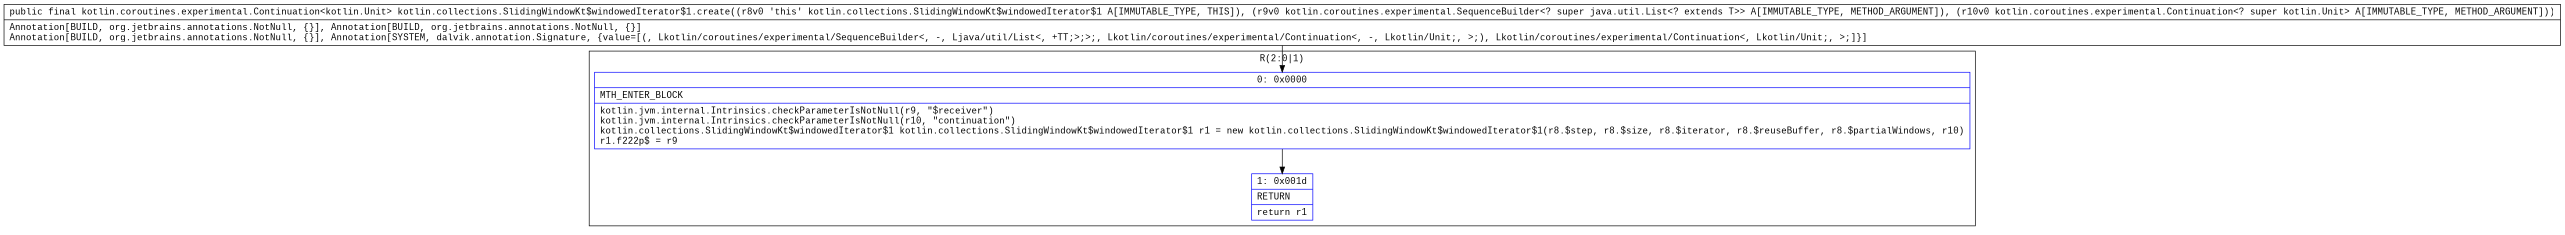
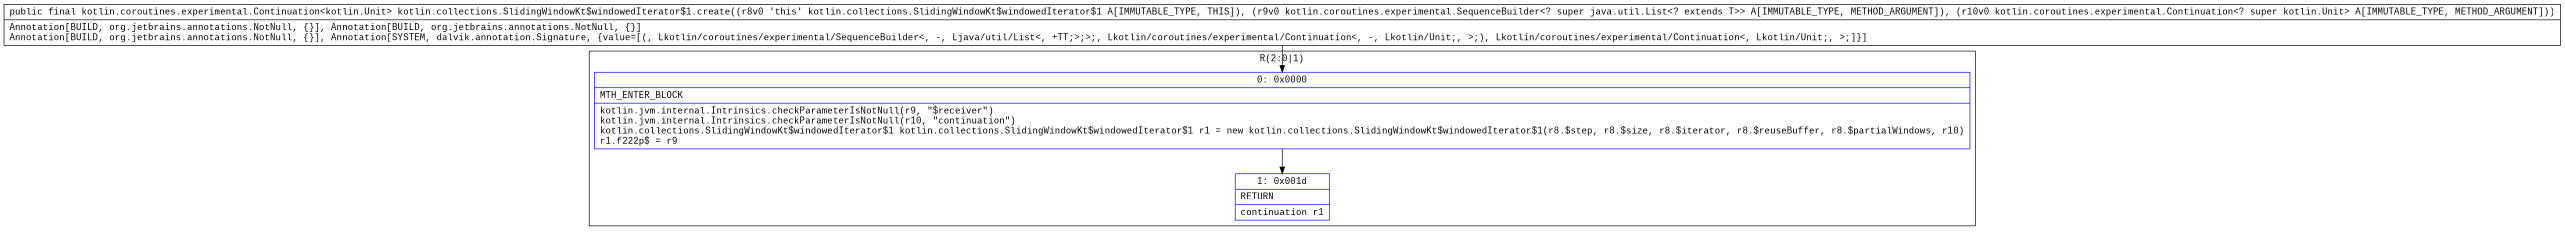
node "1: 0x001d": text "return r1" -> "continuation r1"
